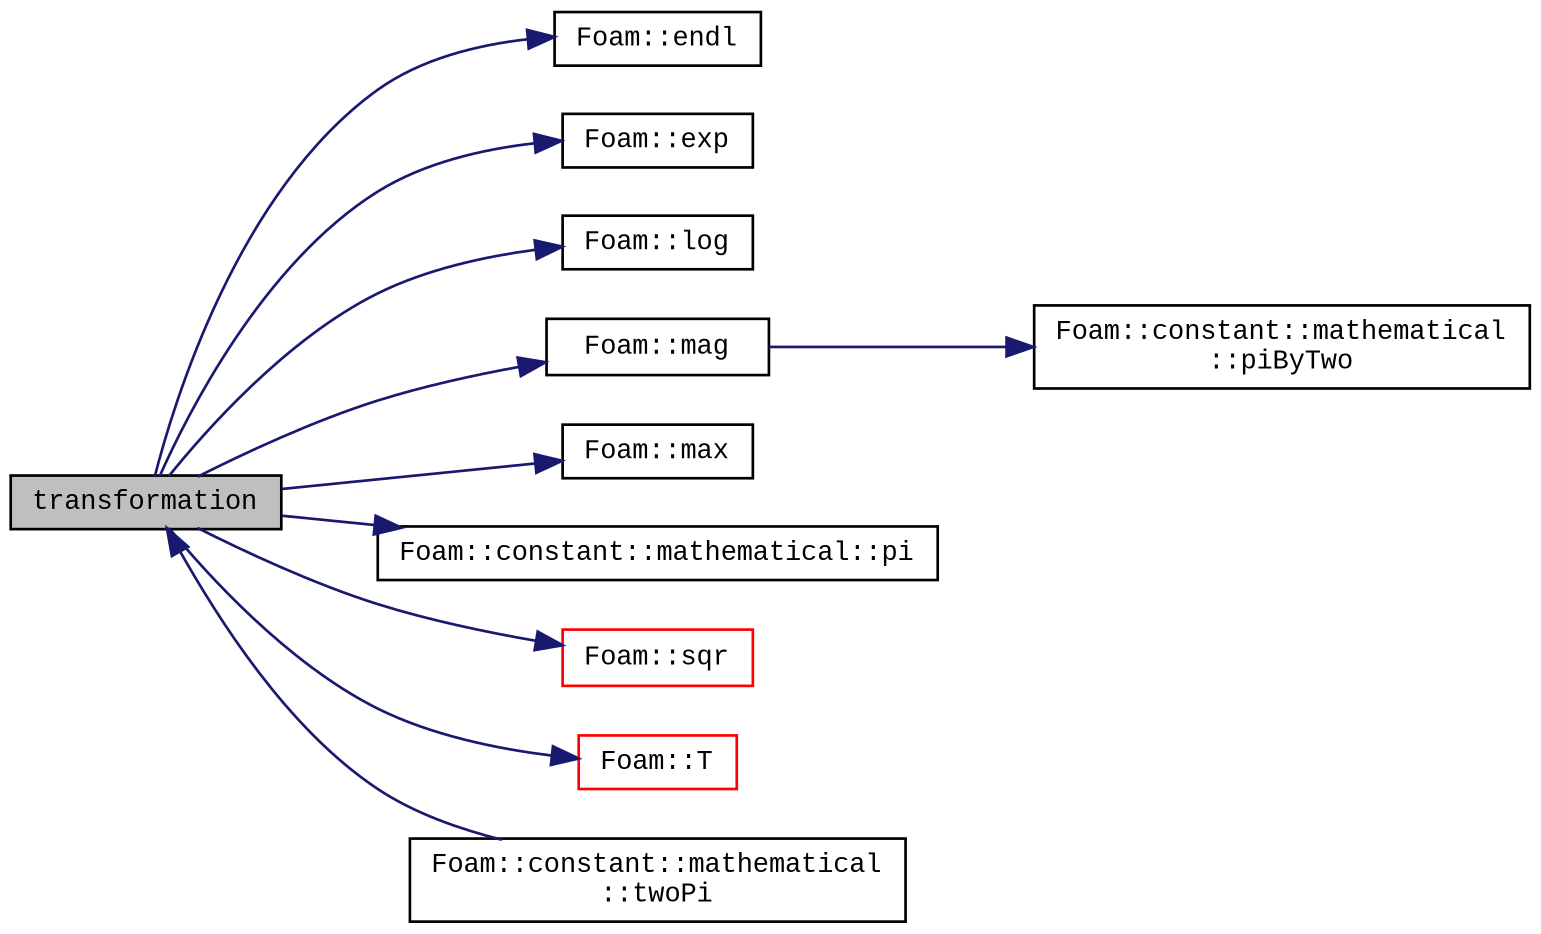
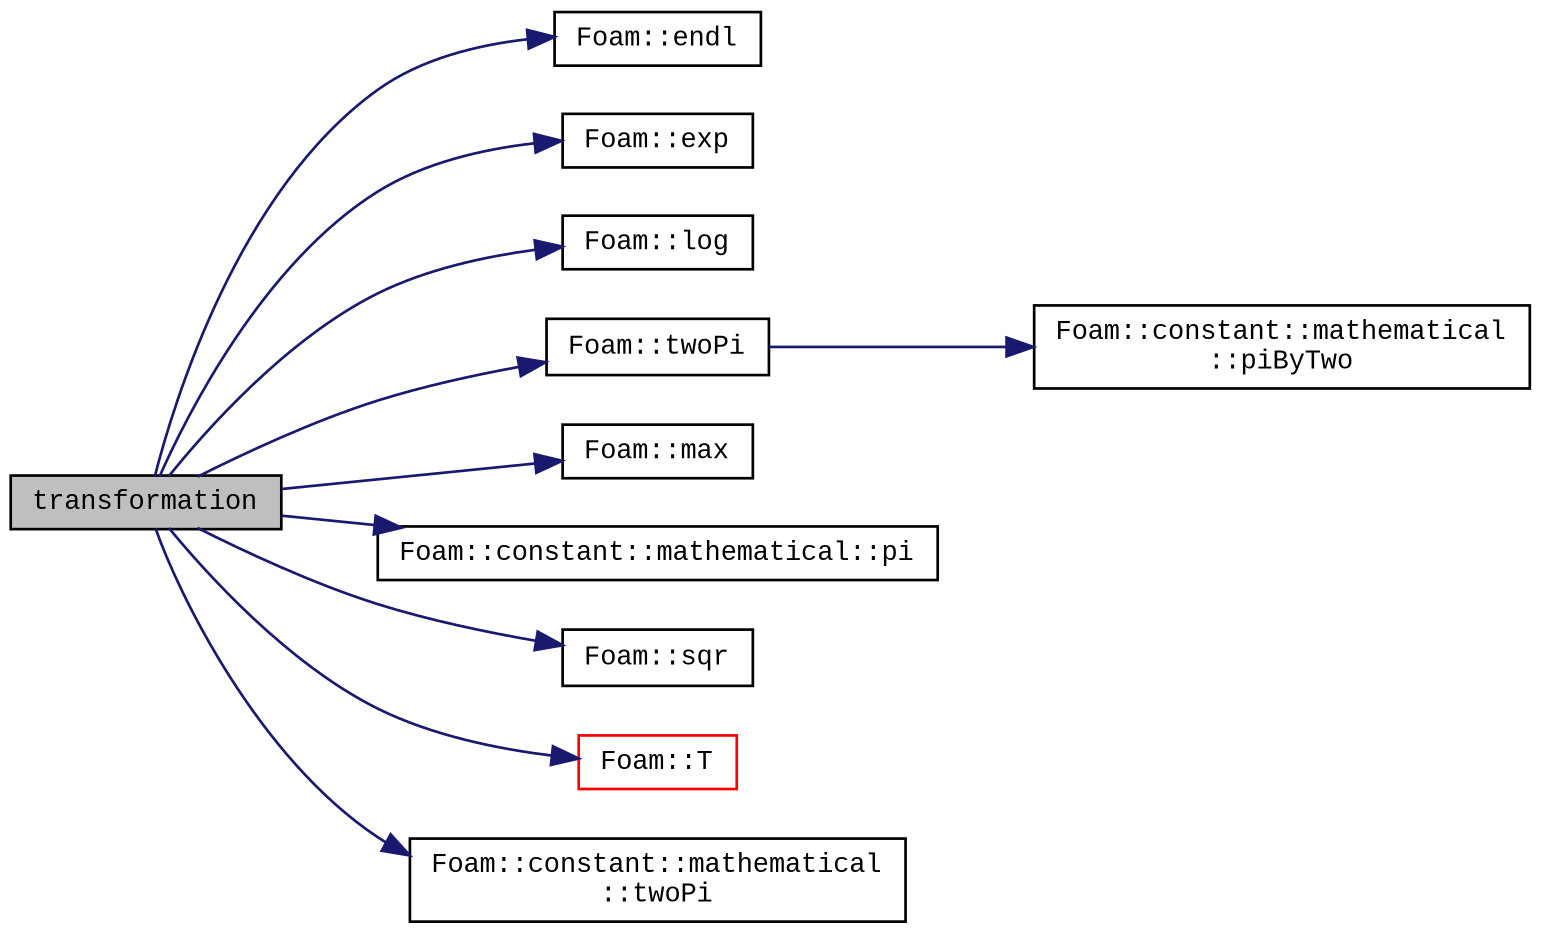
node "Foam::mag": label "Foam::mag" -> "Foam::twoPi"
node "Foam::sqr": color red -> black
edge "Foam::constant::mathematical ::twoPi" -> "transformation": reversed
